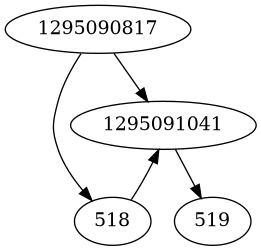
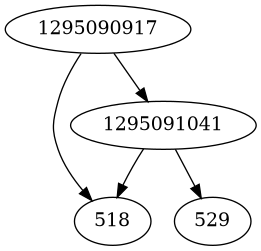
node "1295090817": label "1295090817" -> "1295090917"
edge "518" -> "1295091041": reversed
node "519": label "519" -> "529"
